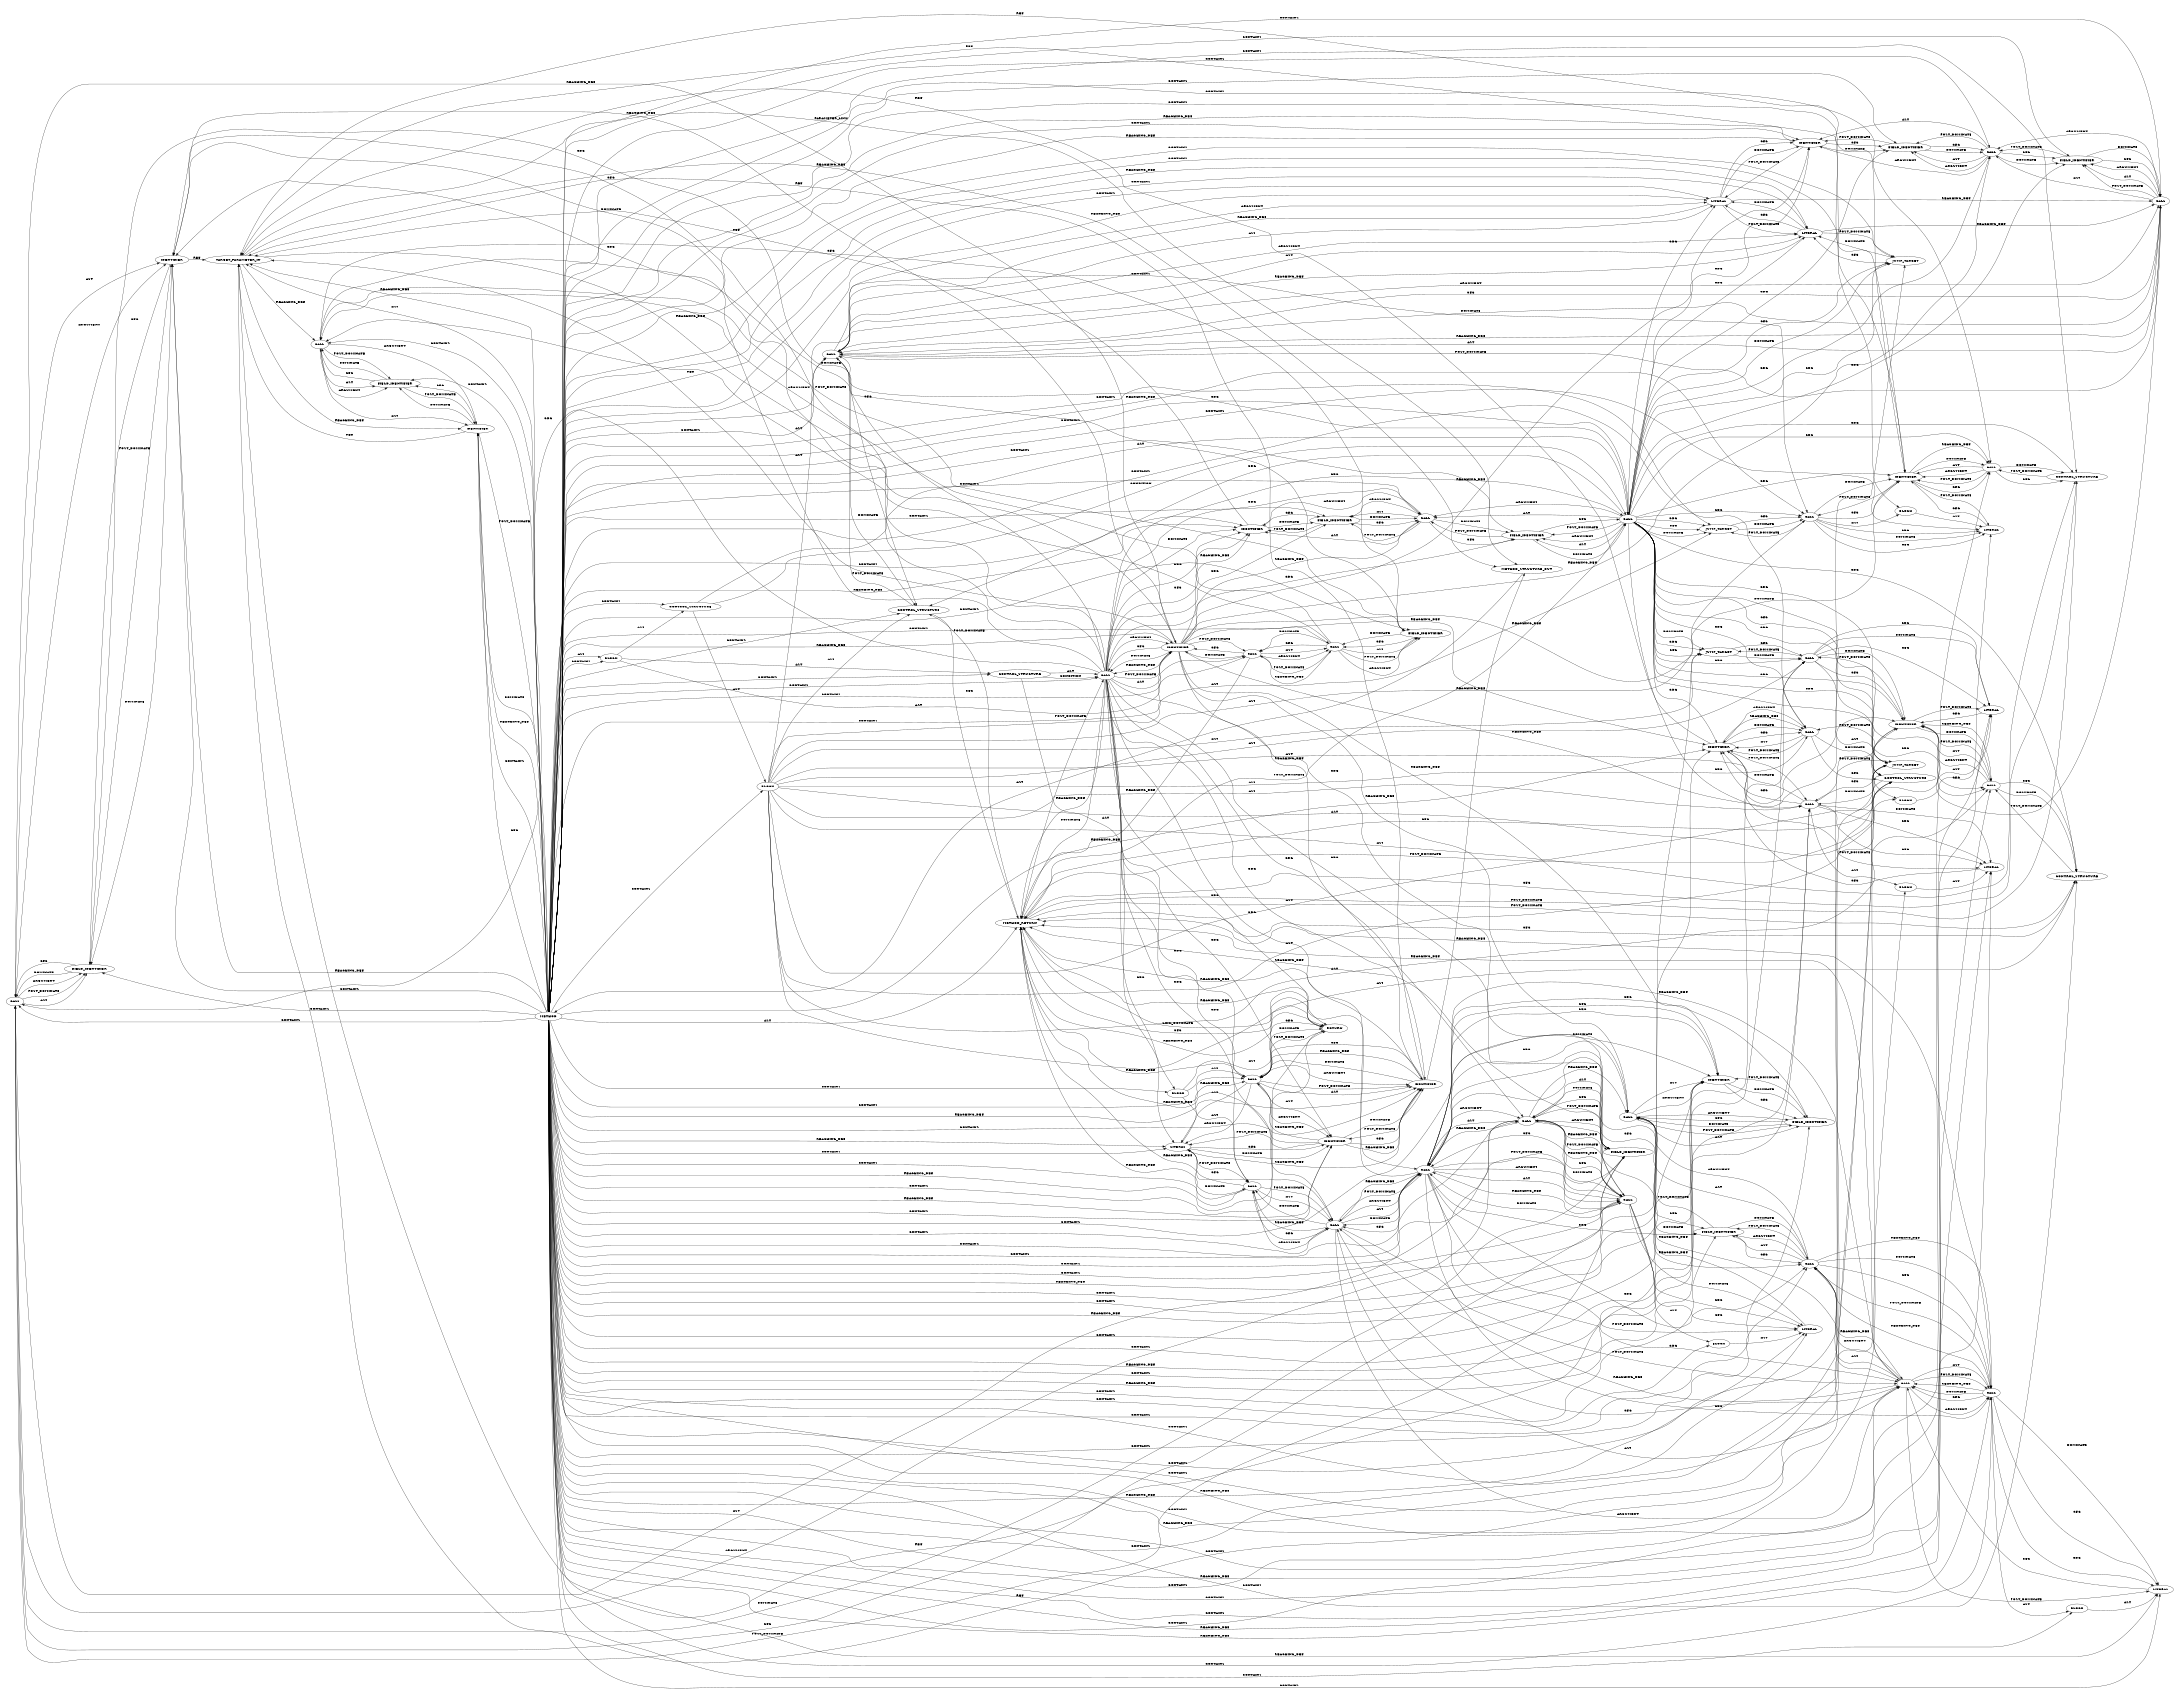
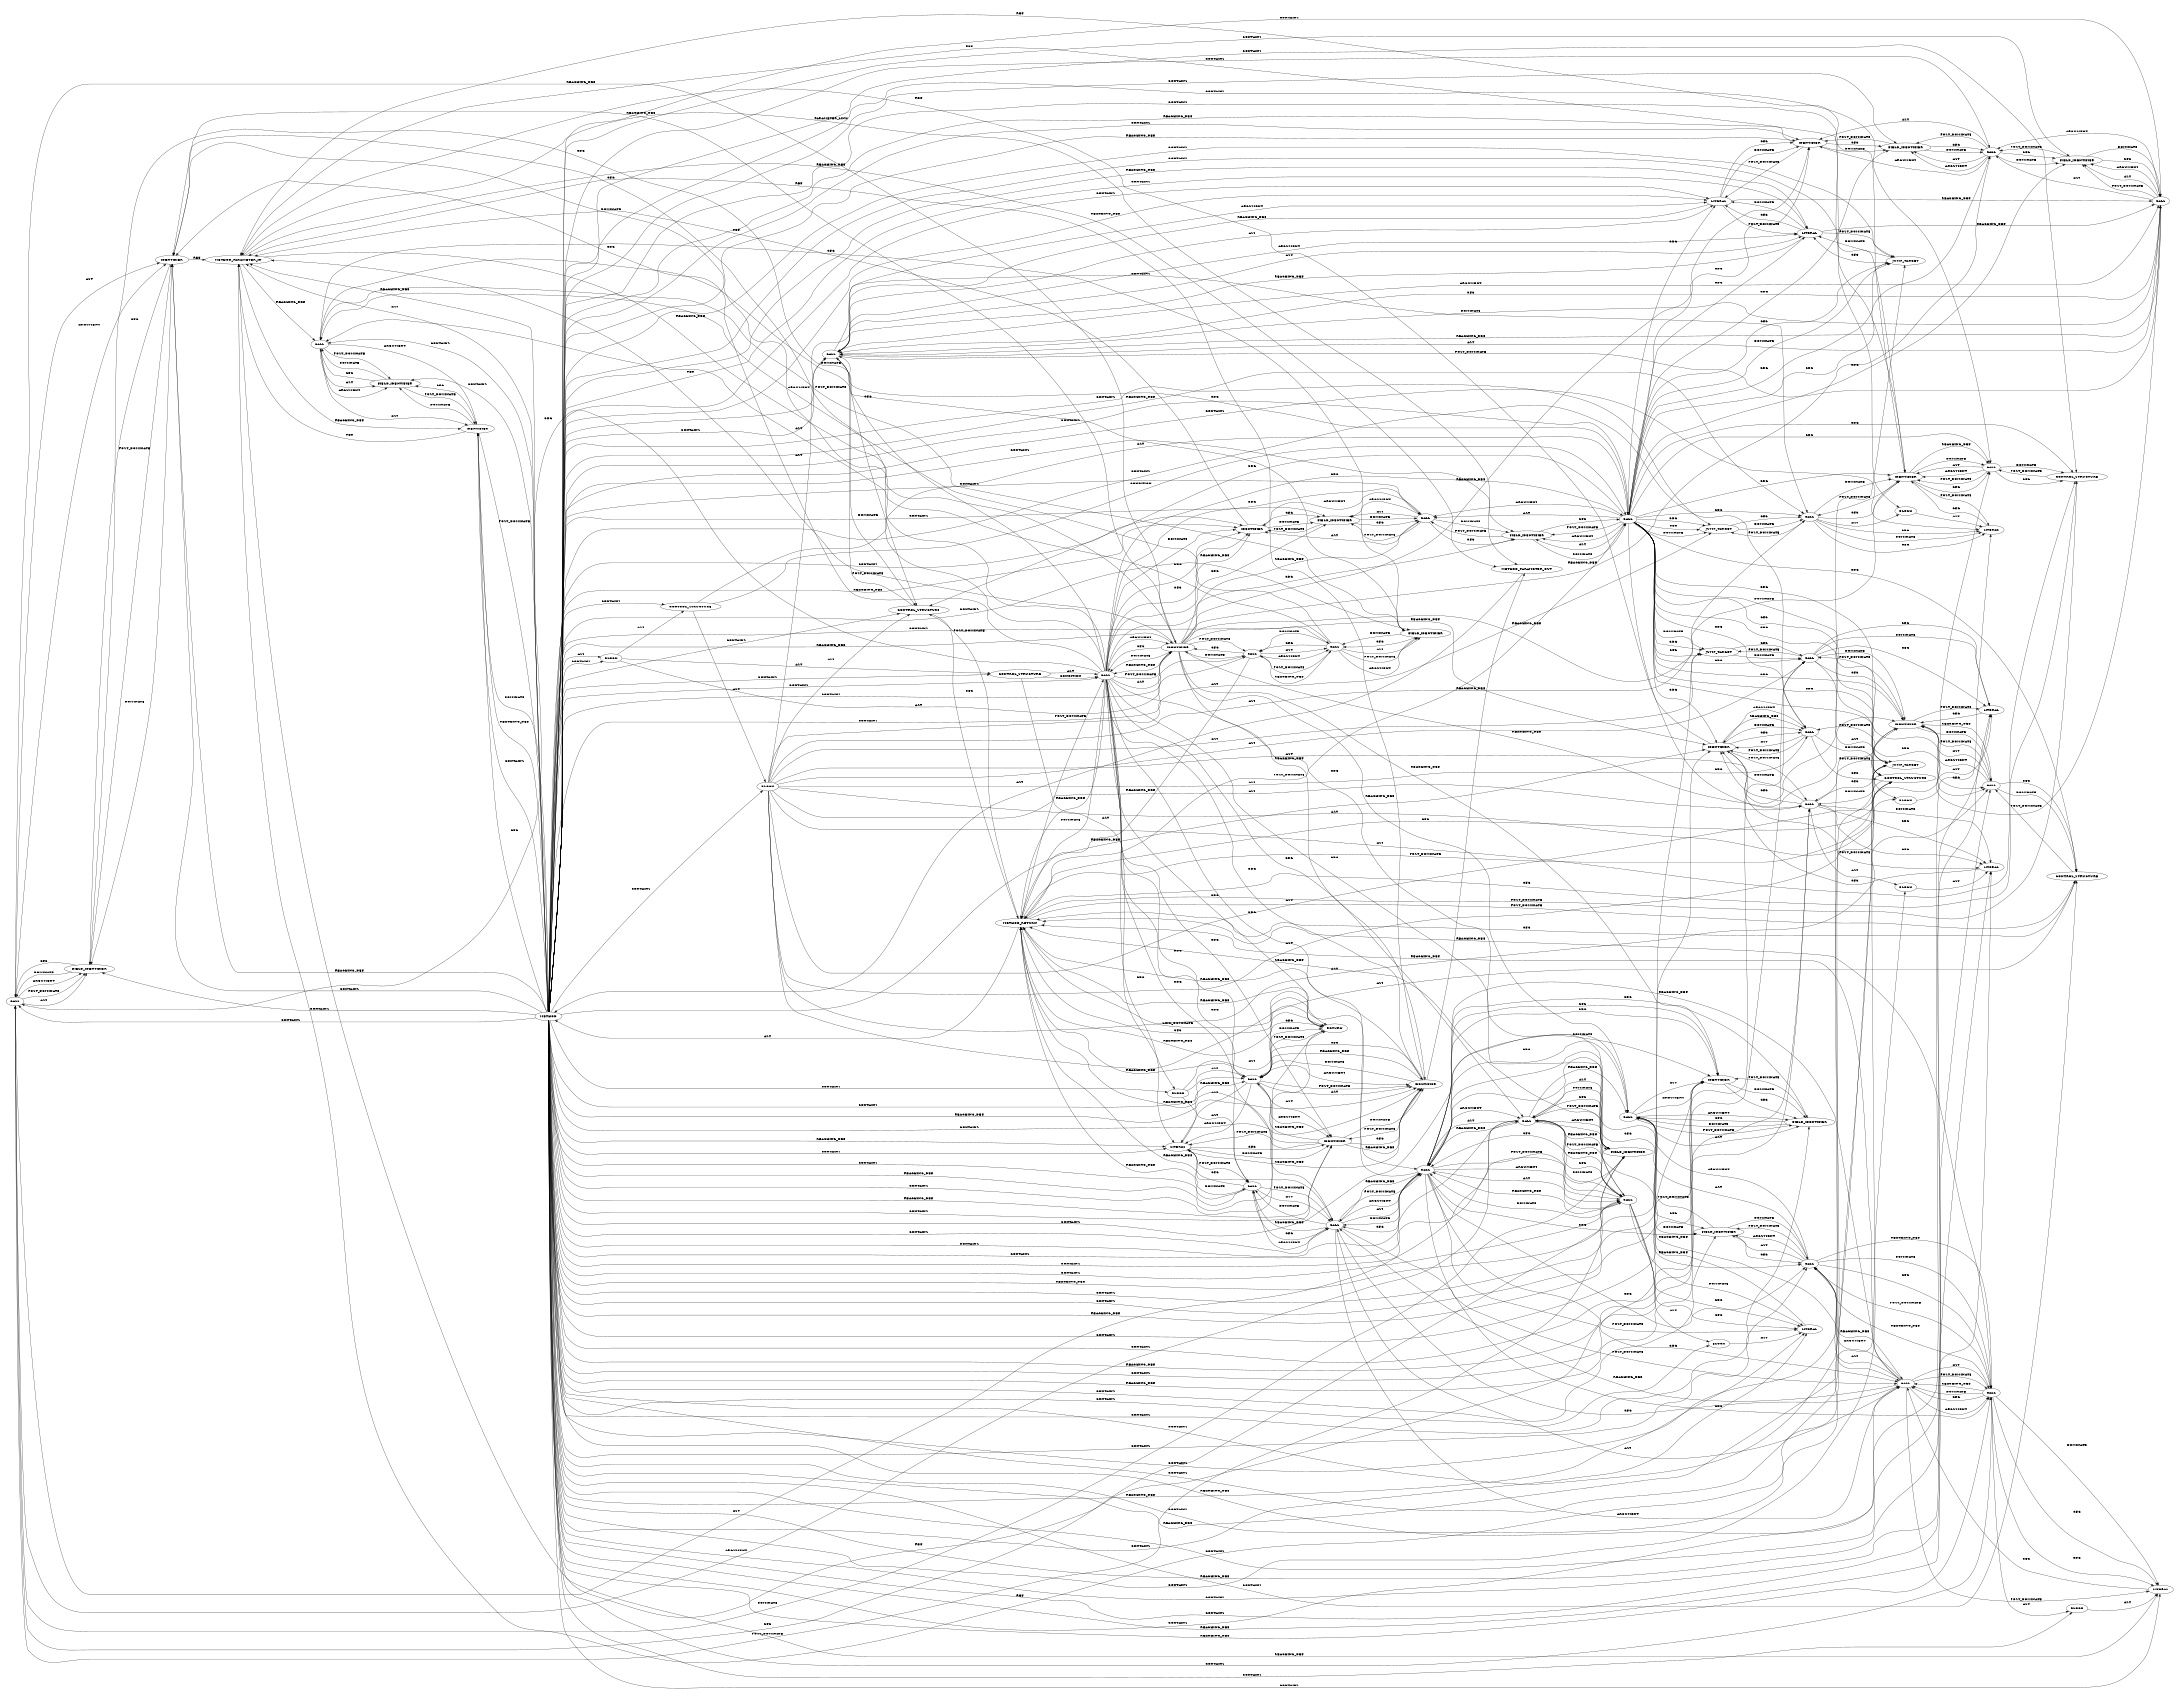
node "TARGET_PARAMETER_IN": label "TARGET_PARAMETER_IN" -> "METHOD_PARAMETER_IN"
node "METHOD_STRUCTURE_OUT": label "METHOD_STRUCTURE_OUT" -> "METHOD_PARAMETER_OUT"
edge "METHOD" -> "METHOD_RETURN": reversed
